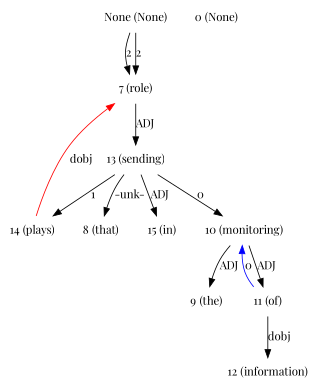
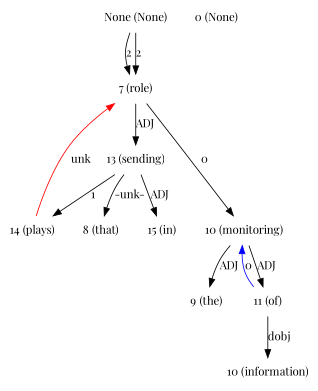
edge "14 (plays)" -> "7 (role)": label "dobj" -> "unk"
edge "13 (sending)" -> "10 (monitoring)": now "7 (role)" -> "10 (monitoring)"
node "12 (information)": label "12 (information)" -> "10 (information)"
